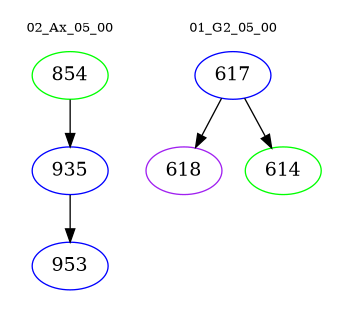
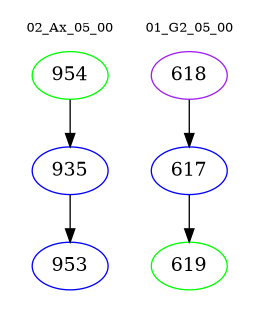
node "854": label "854" -> "954"
edge "617" -> "618": reversed
node "614": label "614" -> "619"
